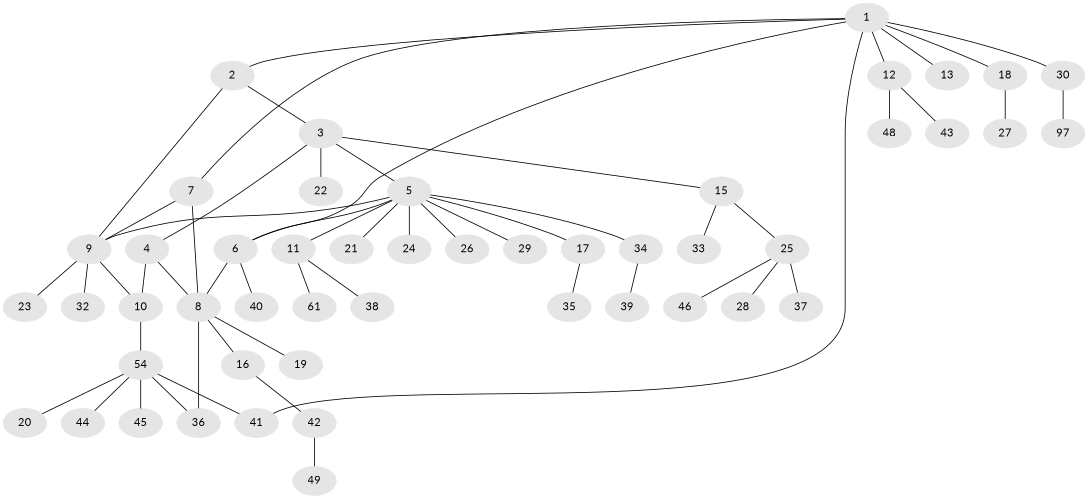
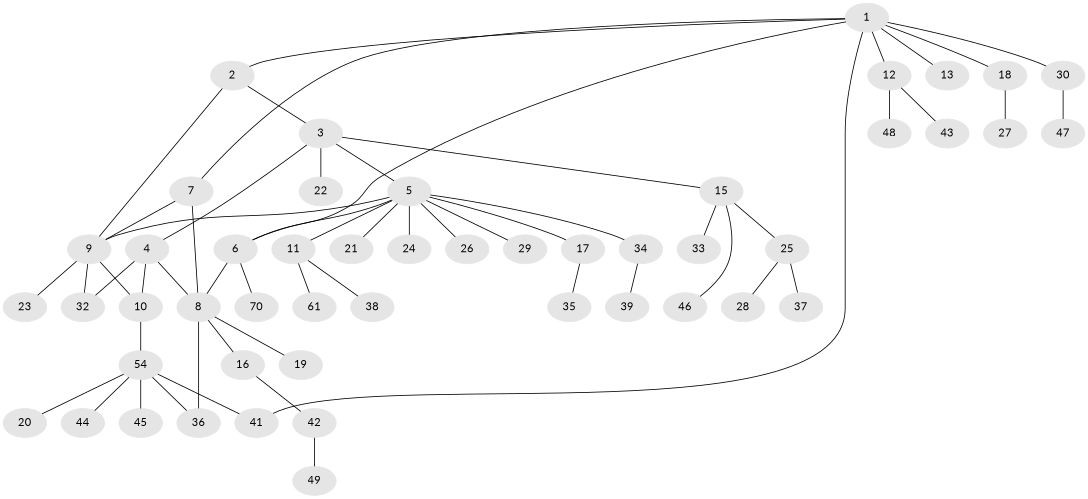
node "97": label "97" -> "47"
edge "4" -- "32": added
edge "25" -- "46": now "15" -- "46"
node "40": label "40" -> "70"
